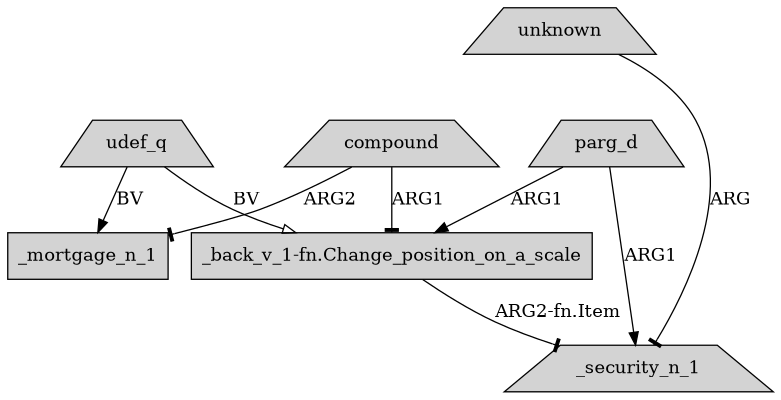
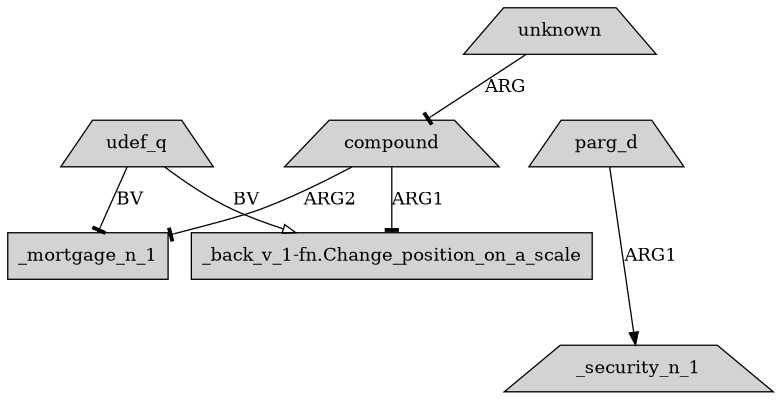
edge "unknown" -> "_security_n_1": now "unknown" -> "compound"
edge "udef_q" -> "_mortgage_n_1": arrowhead normal -> tee
edge "parg_d" -> "_back_v_1-fn.Change_position_on_a_scale": removed, label "ARG1"
edge "_back_v_1-fn.Change_position_on_a_scale" -> "_security_n_1": removed, label "ARG2-fn.Item"
